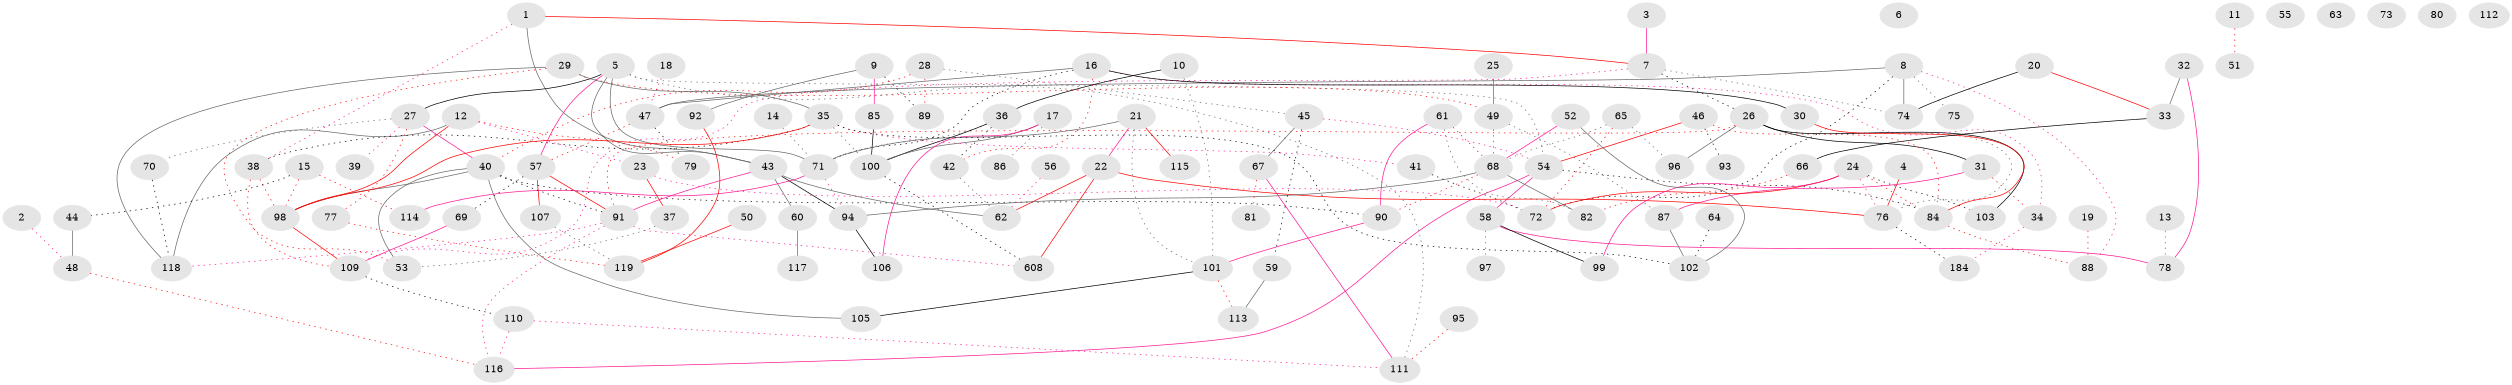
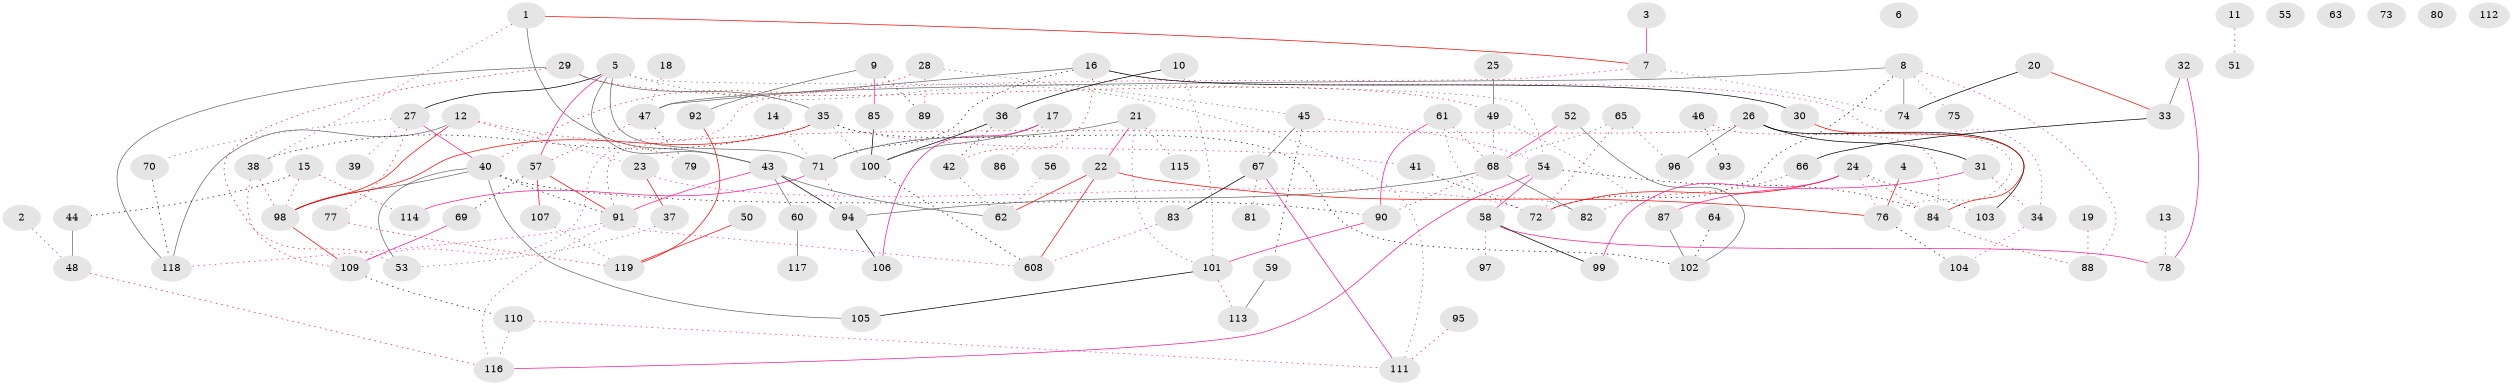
edge "7" -- "26": removed
edge "21" -- "115": style solid -> dotted
edge "46" -- "54": removed
node "83": added
node "184": label "184" -> "104"
